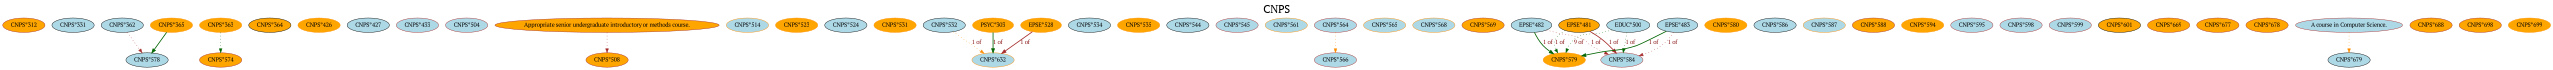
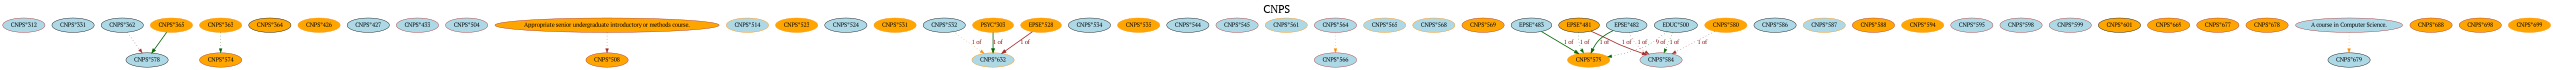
node "CNPS*312": fillcolor orange -> lightblue
edge "EPSE*483" -> "CNPS*584": now "CNPS*580" -> "CNPS*584"
